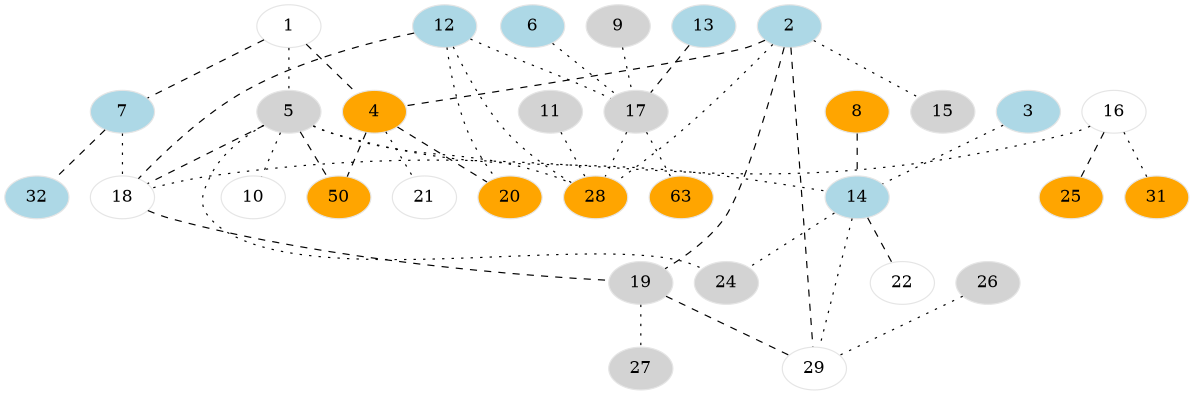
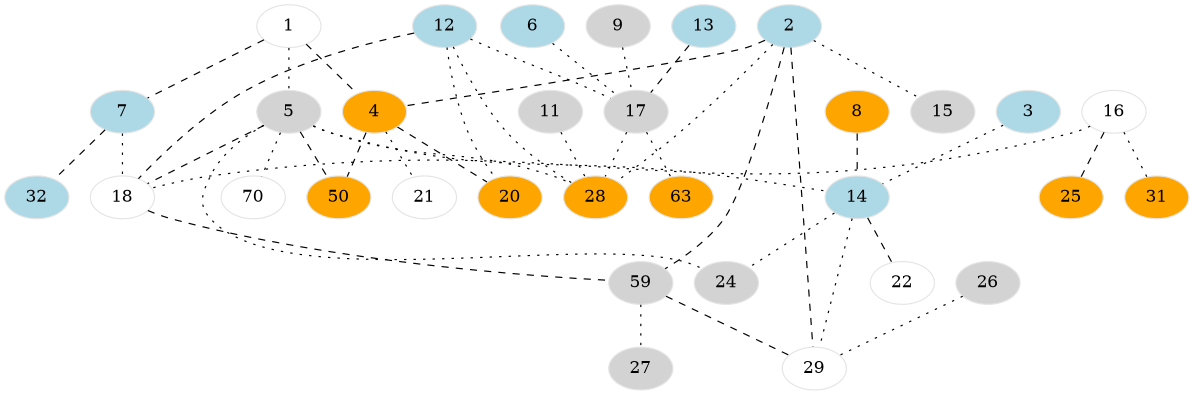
node "10": label "10" -> "70"
node "19": label "19" -> "59"
